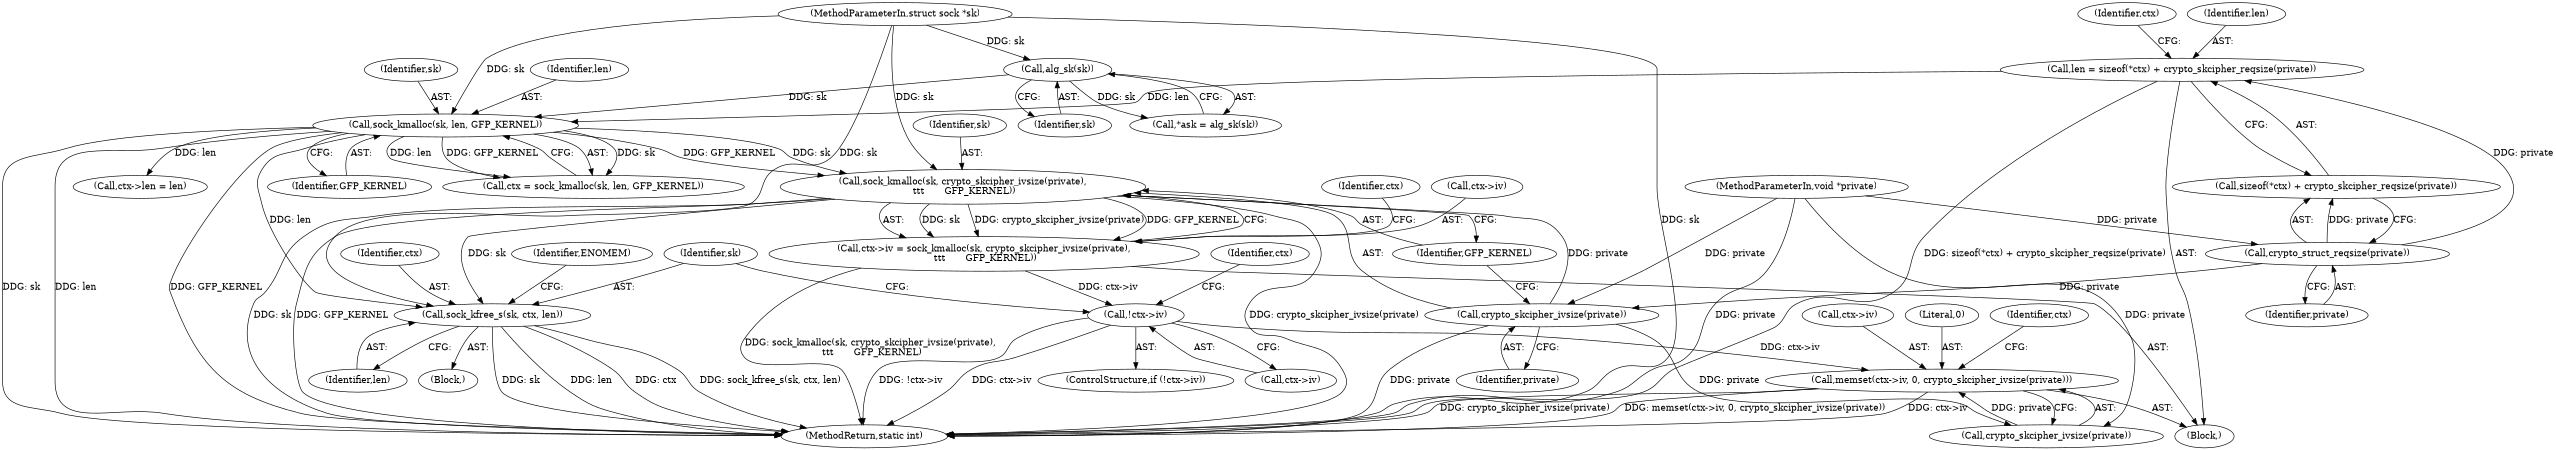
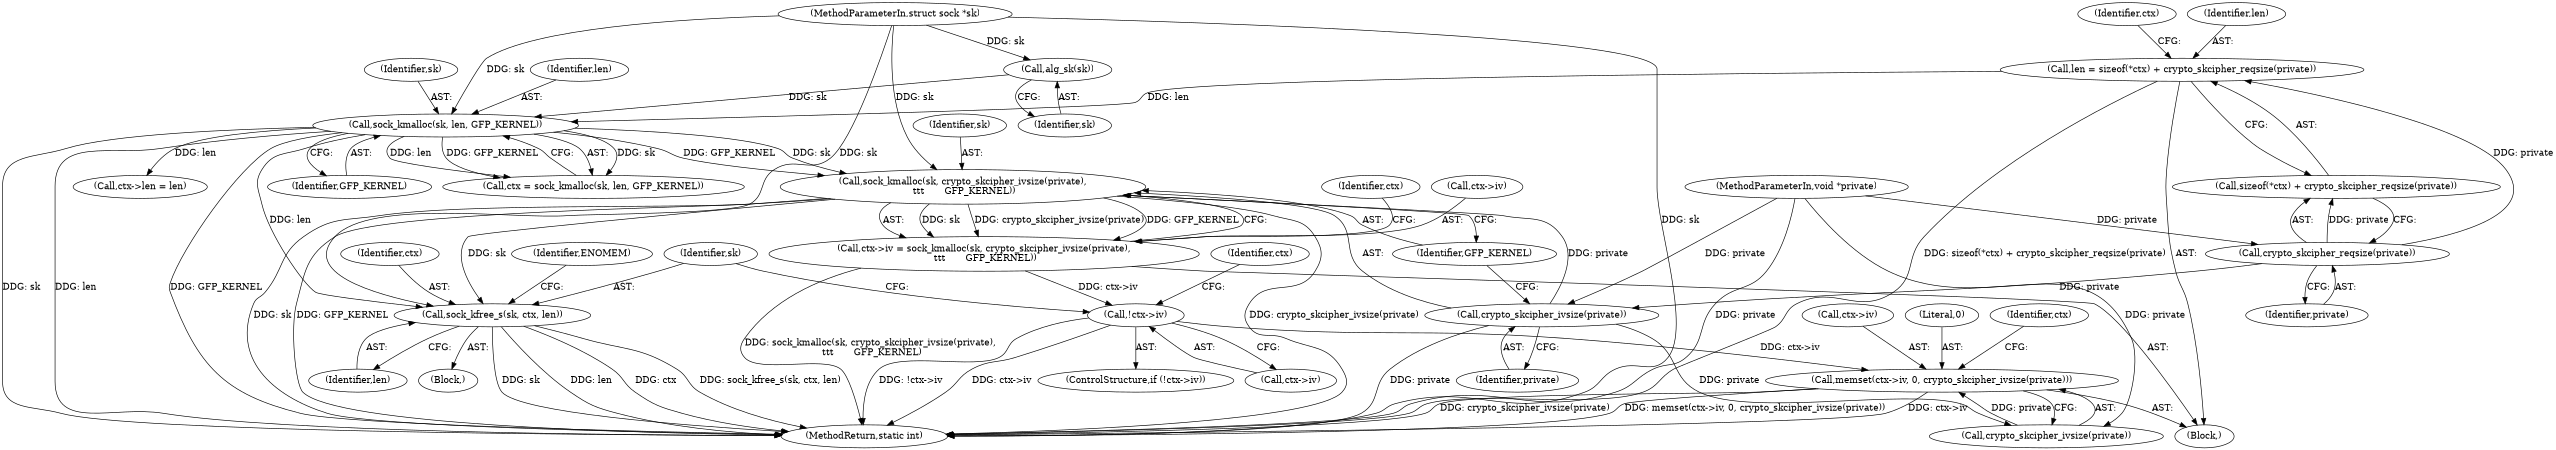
node "(Call,*ask = alg_sk(sk))": removed
node "(Call,crypto_struct_reqsize(private))": label "(Call,crypto_struct_reqsize(private))" -> "(Call,crypto_skcipher_reqsize(private))"
